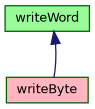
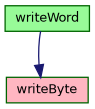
edge "writeByte" -> "writeWord": reversed
